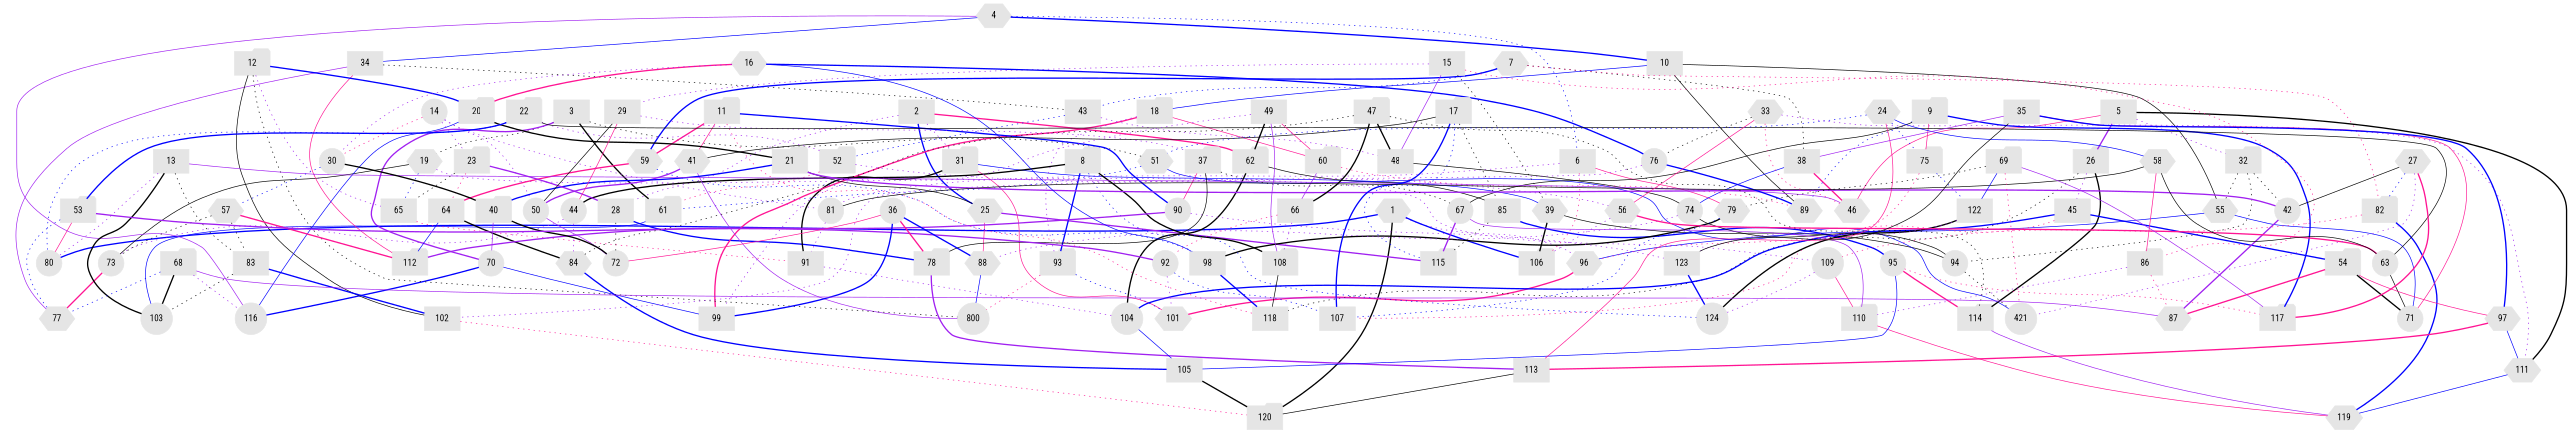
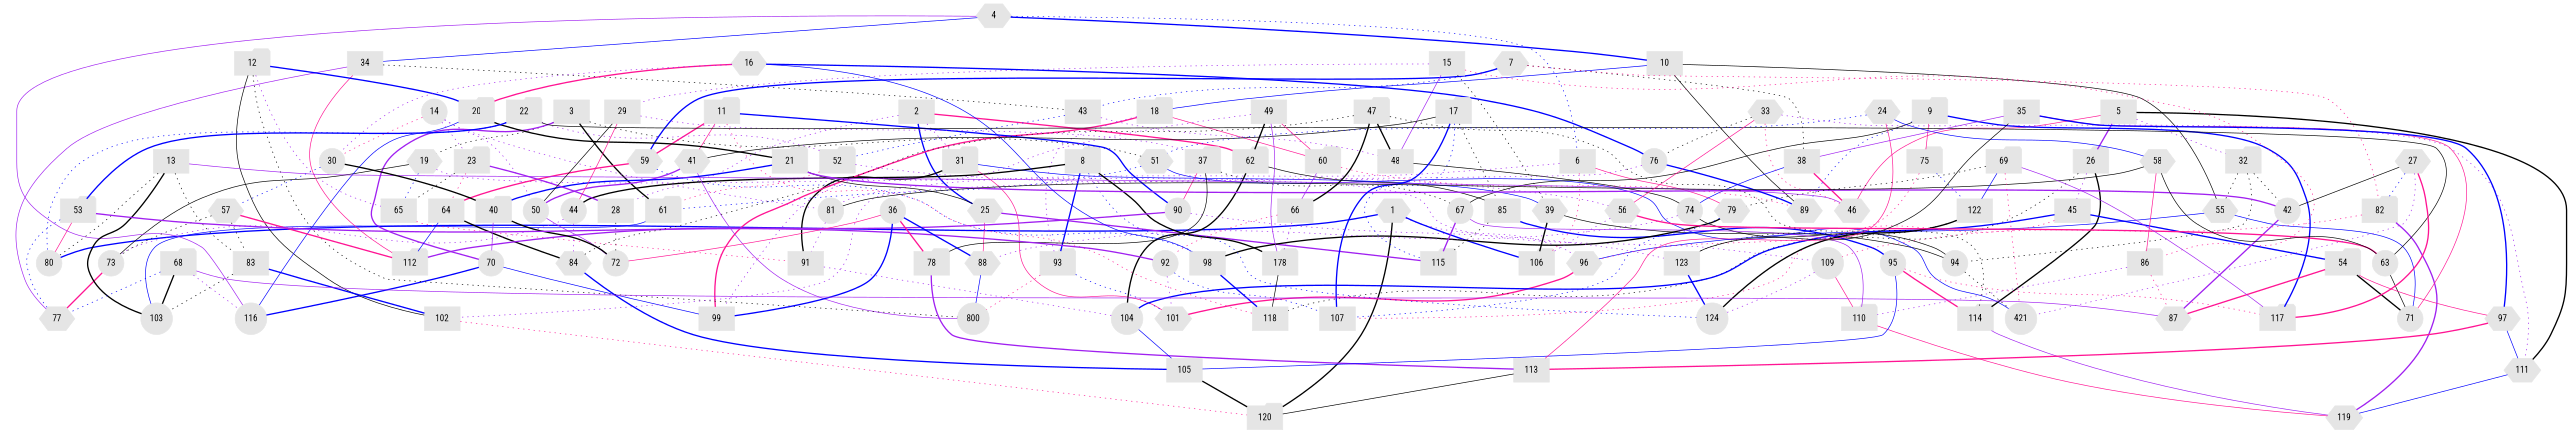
edge "24" -- "75": removed
edge "13" -- "80": color purple -> black
edge "122" -- "123": color purple -> black
edge "28" -- "78": removed
node "108": label "108" -> "178"
edge "82" -- "119": color blue -> purple
